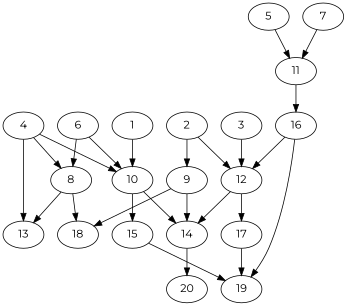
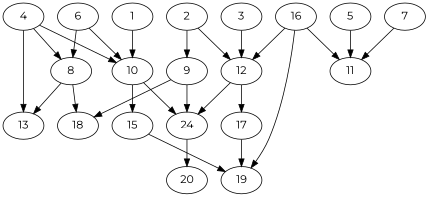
edge "11" -> "16": reversed
node "14": label "14" -> "24"
